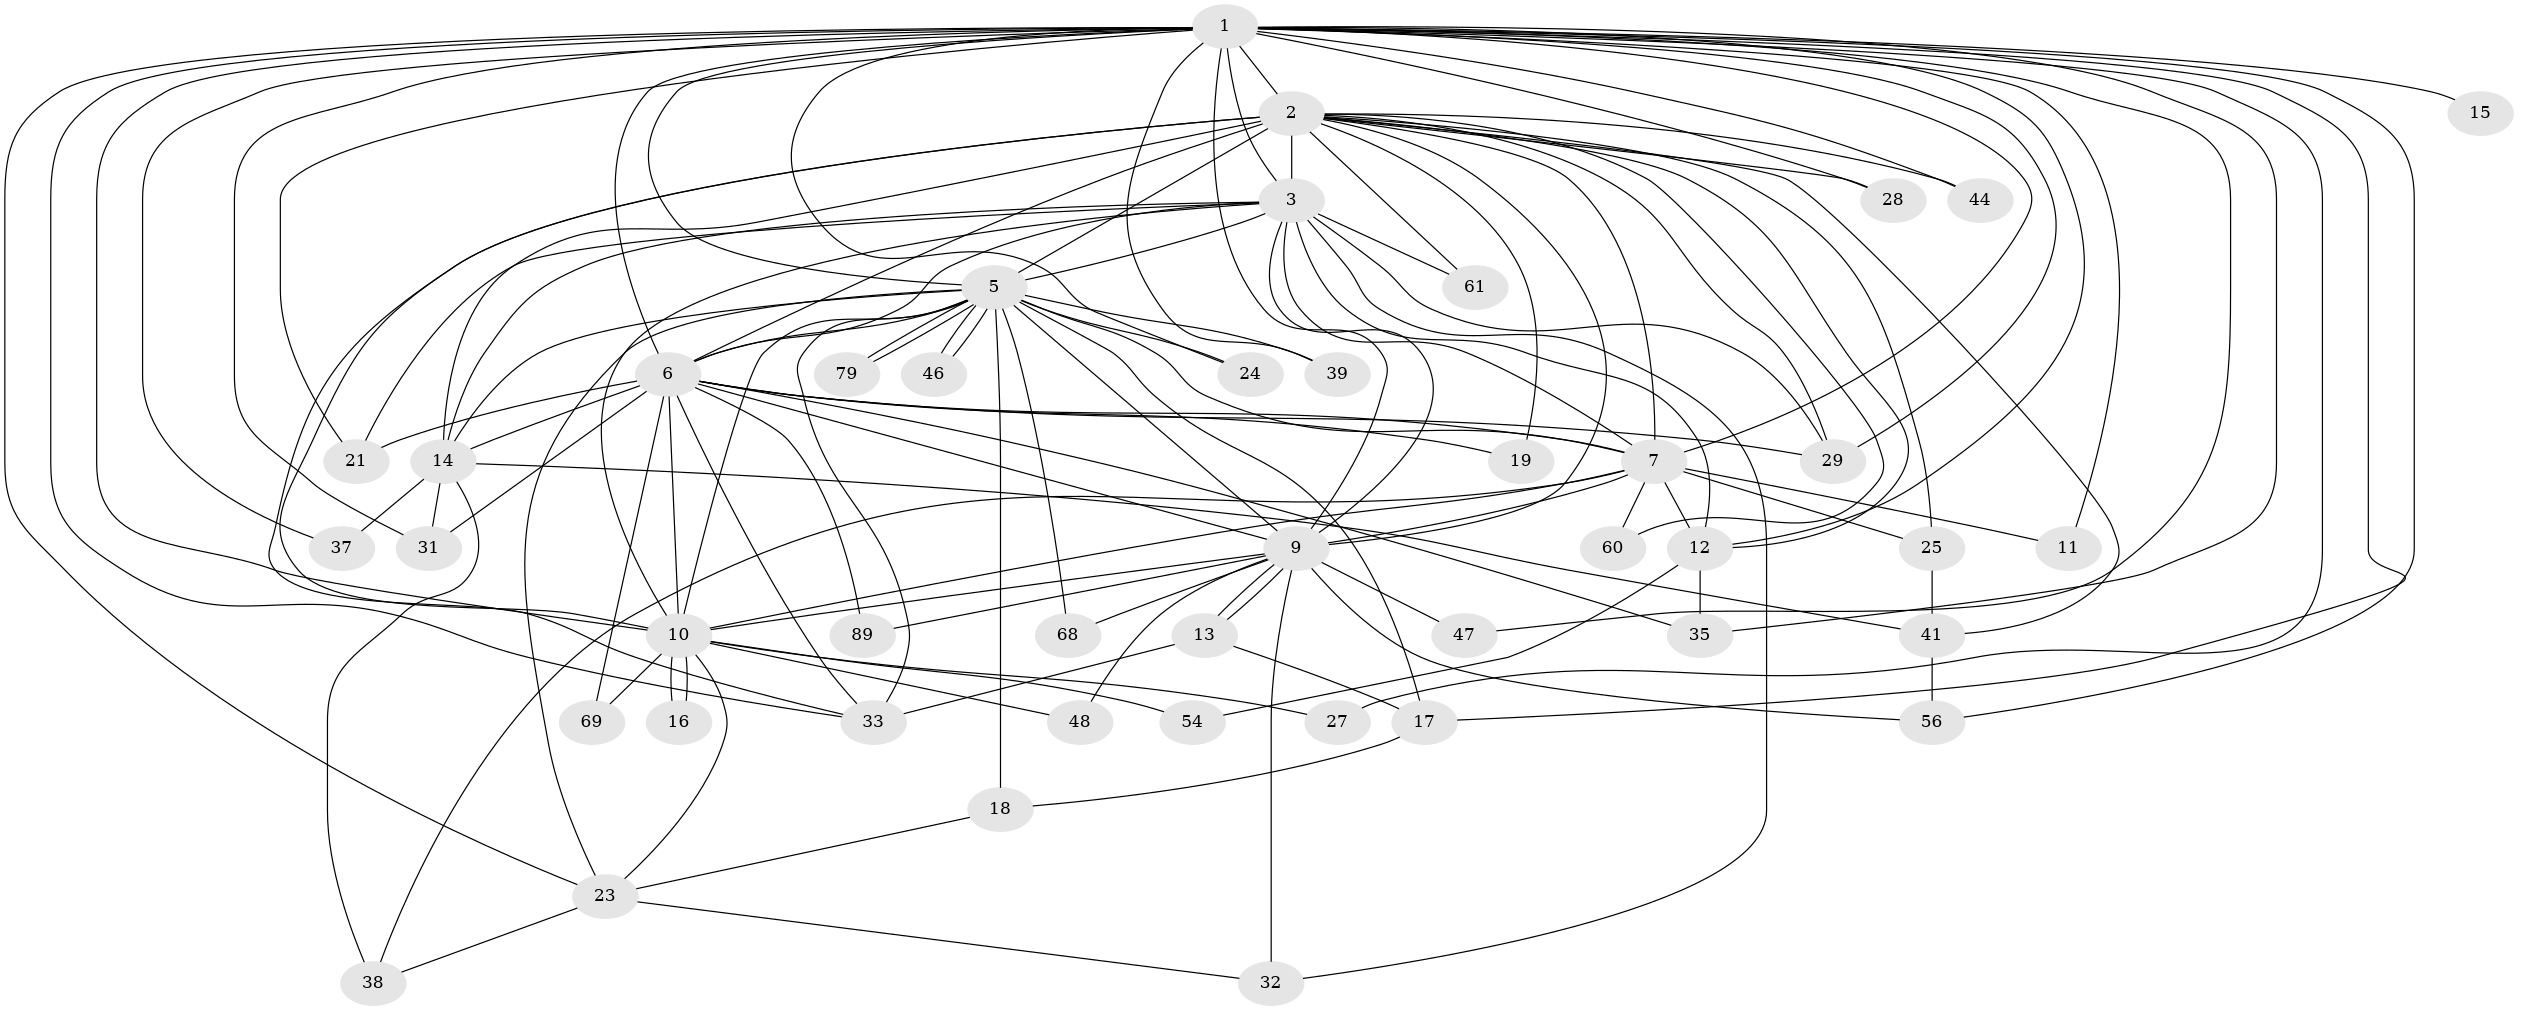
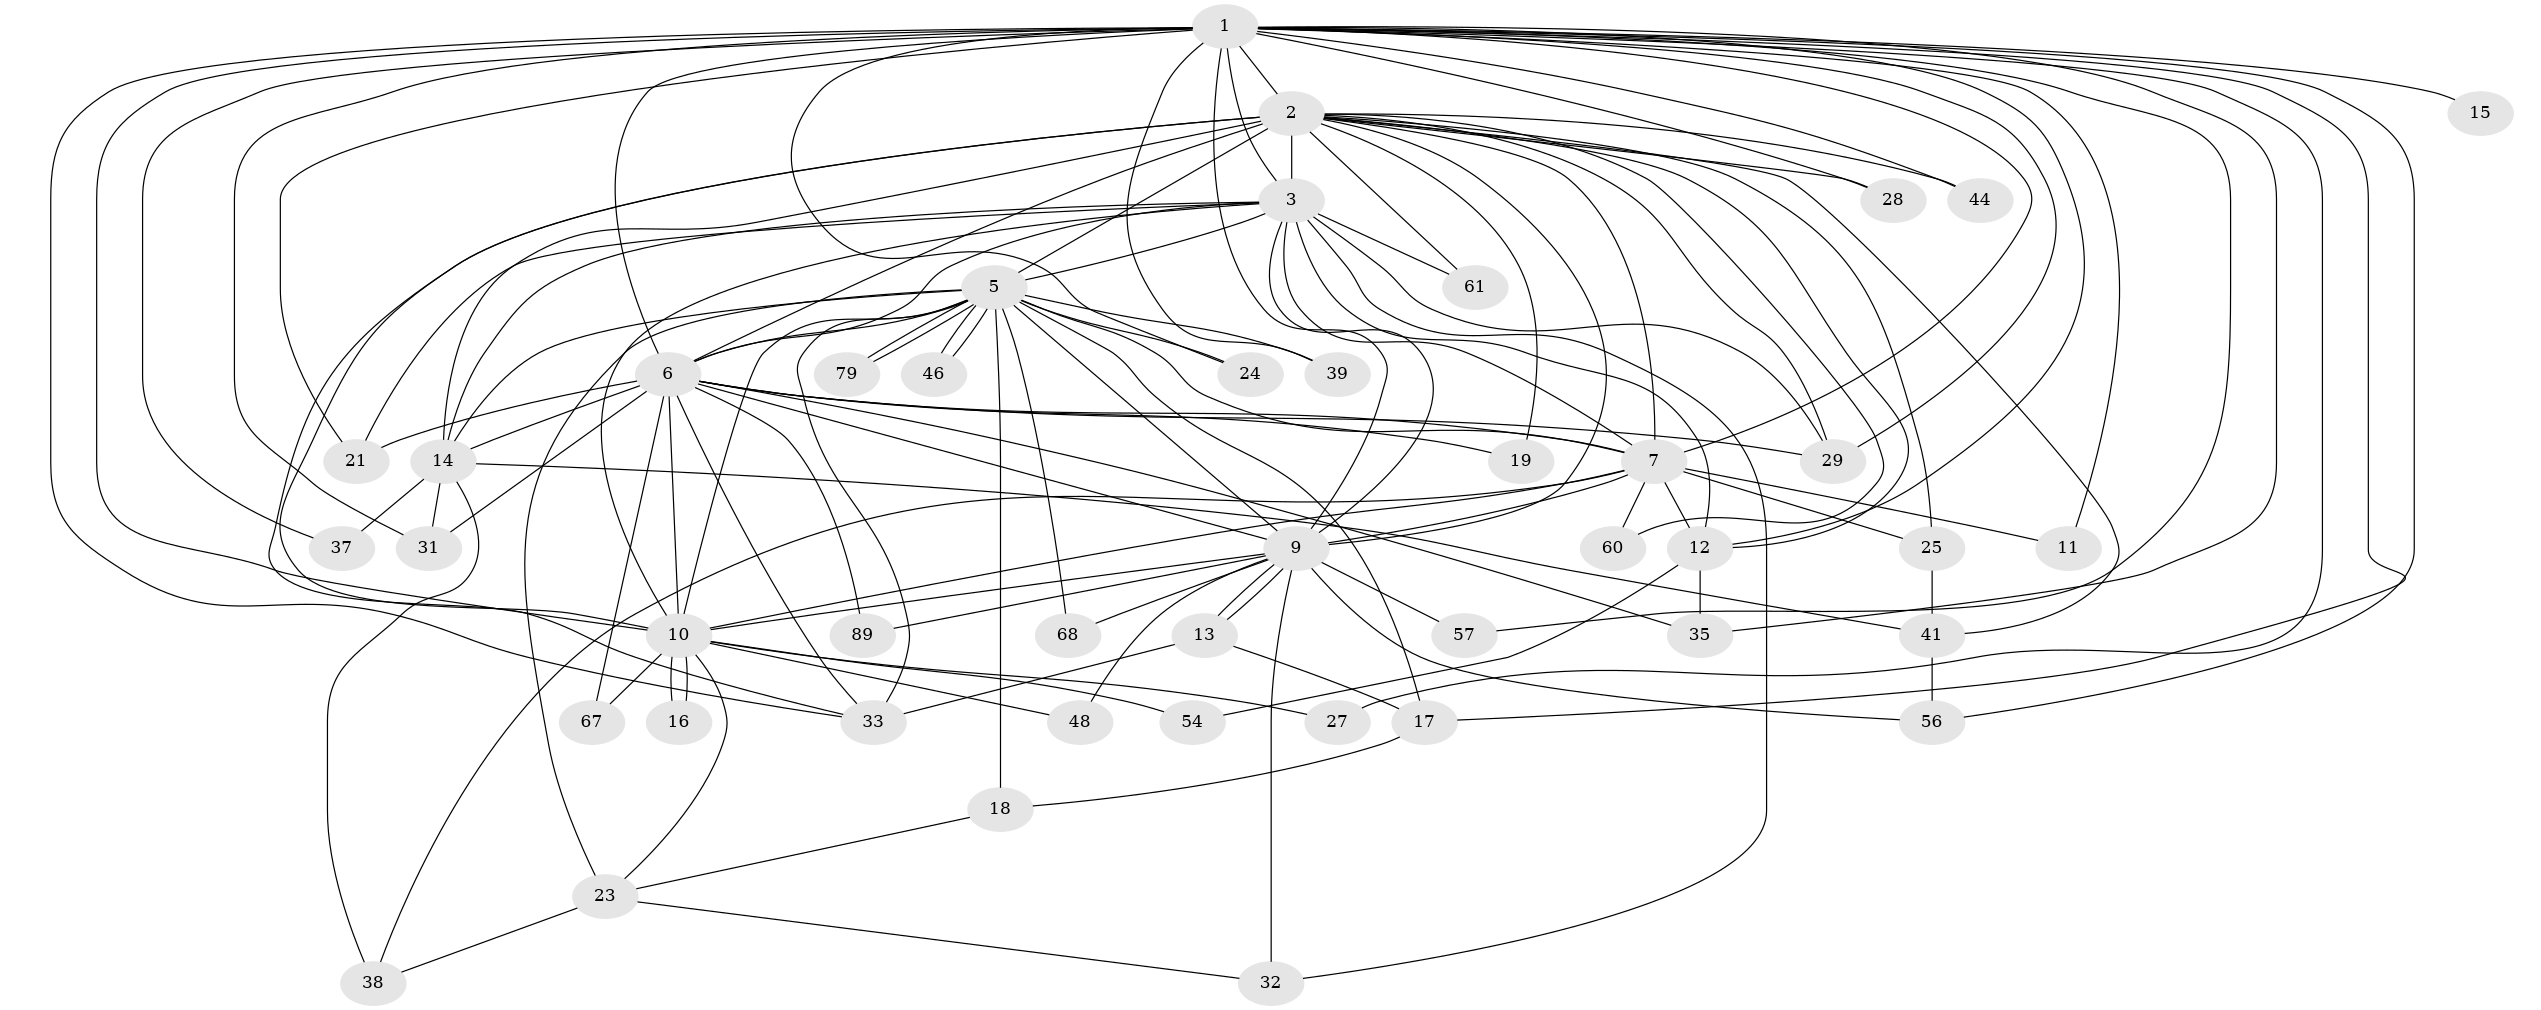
edge "1" -- "23": removed
edge "1" -- "5": removed
node "47": label "47" -> "57"
node "69": label "69" -> "67"
